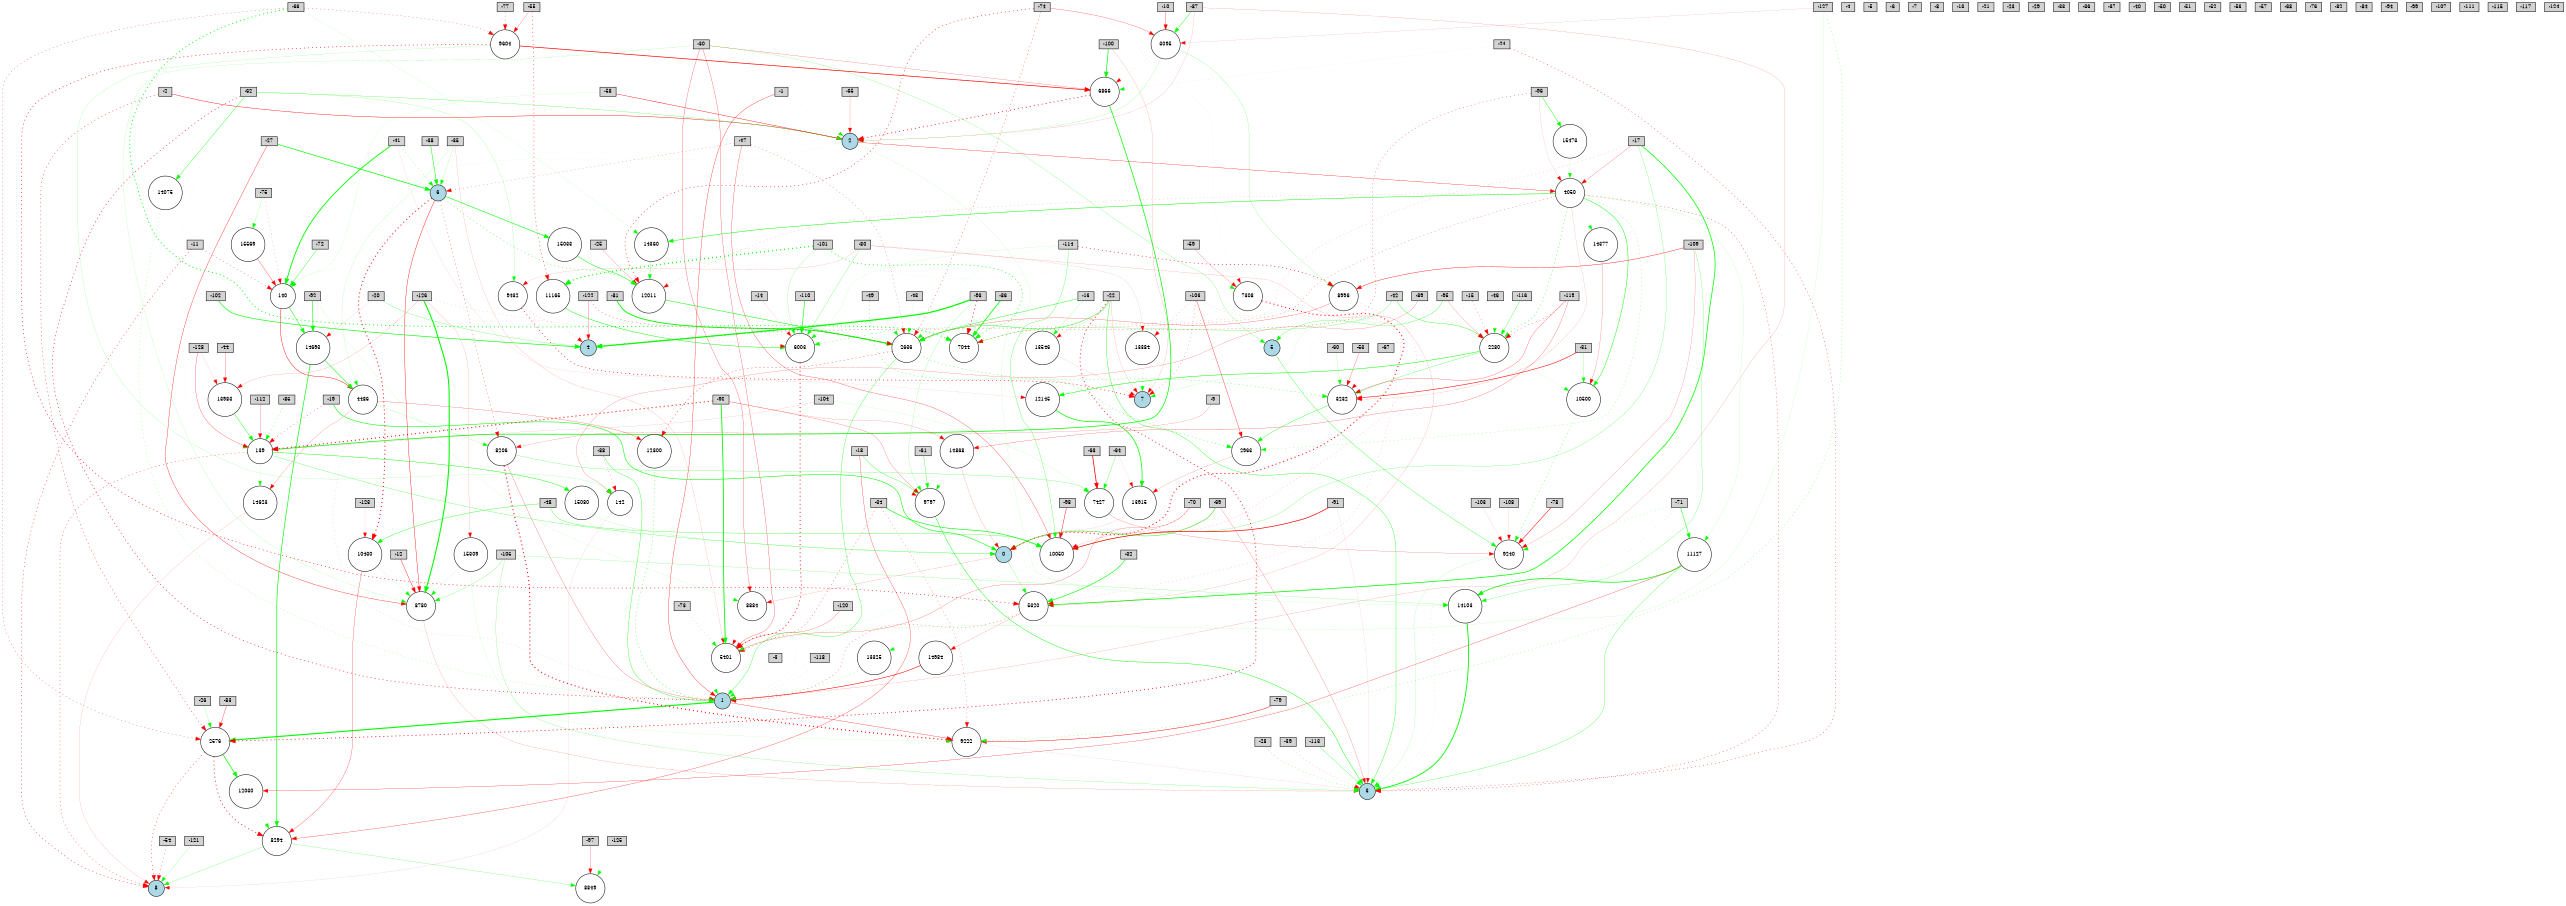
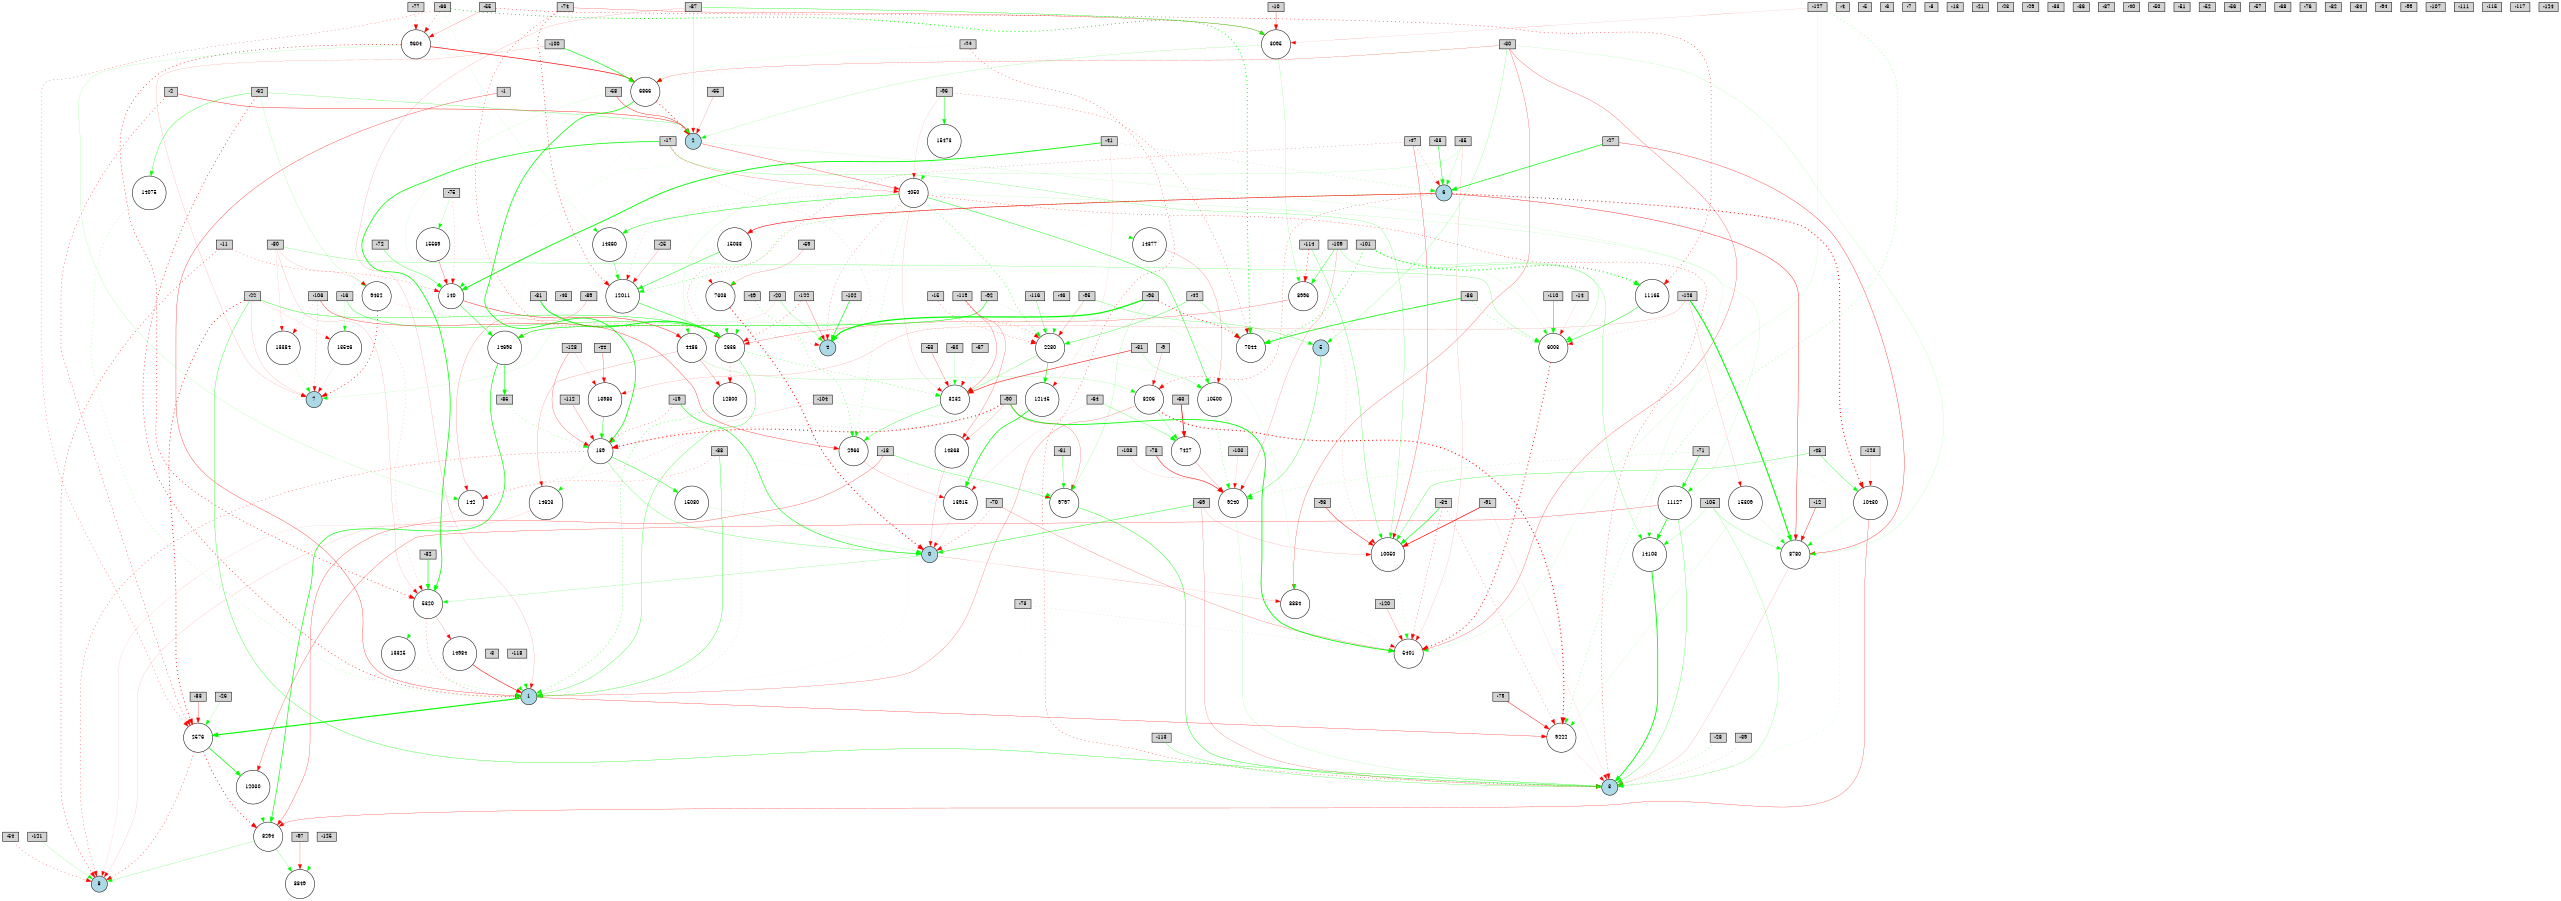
edge "6" -> "15033": color green -> red
edge "-109" -> "8996": color red -> green
edge "14693" -> "4486": now "14693" -> "-85"
edge "-90" -> "142": color green -> red
